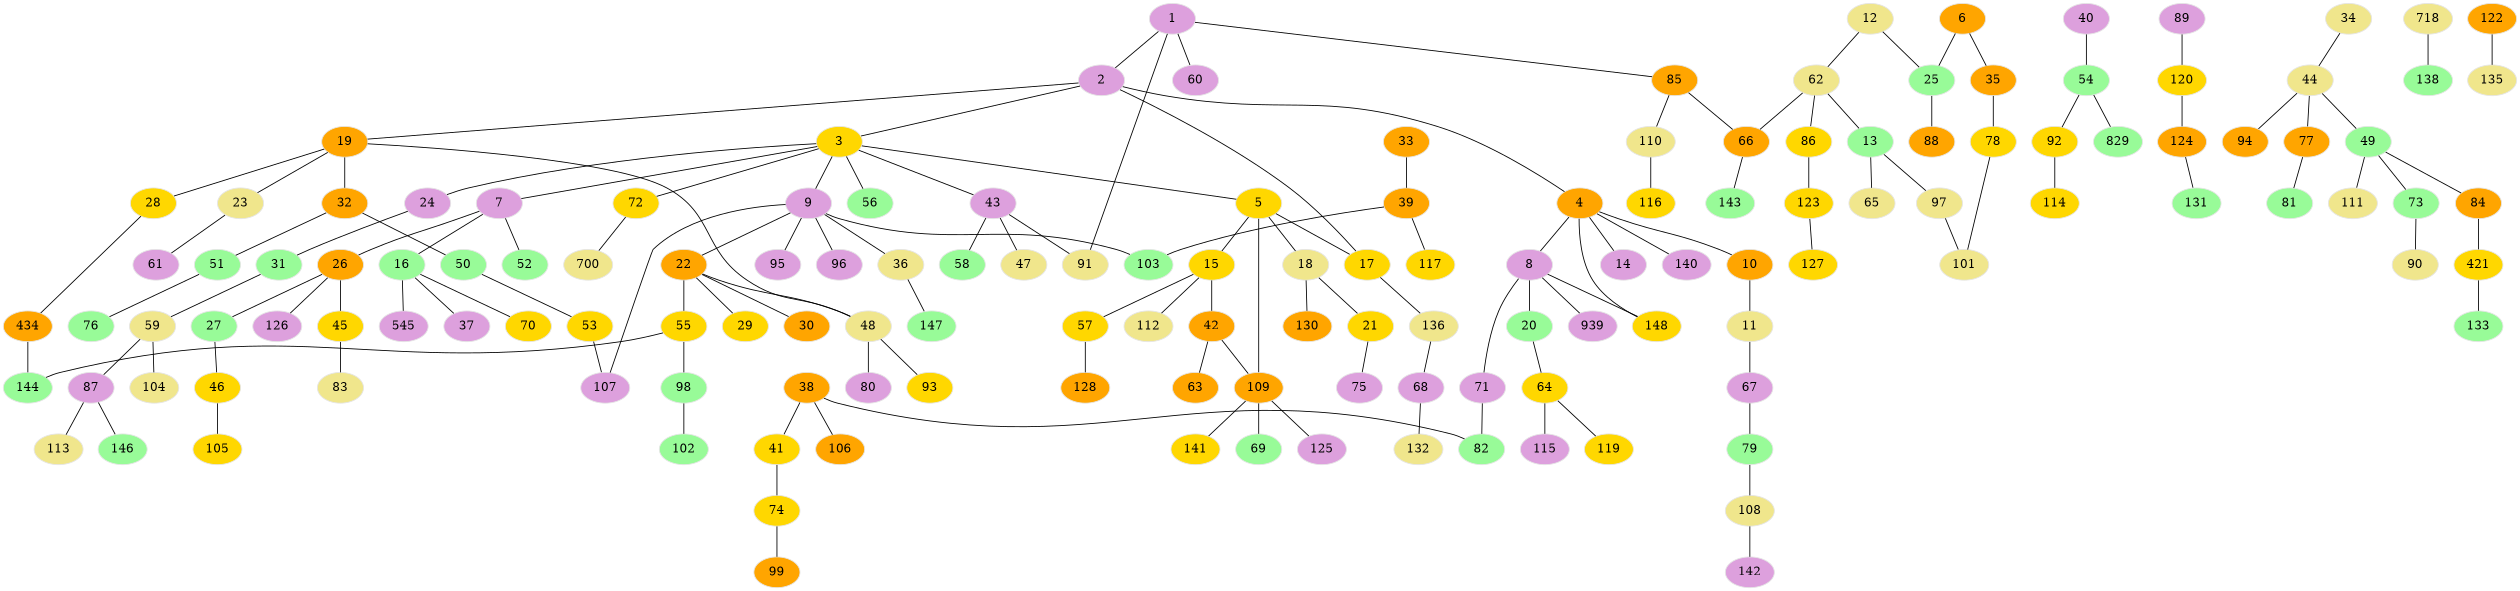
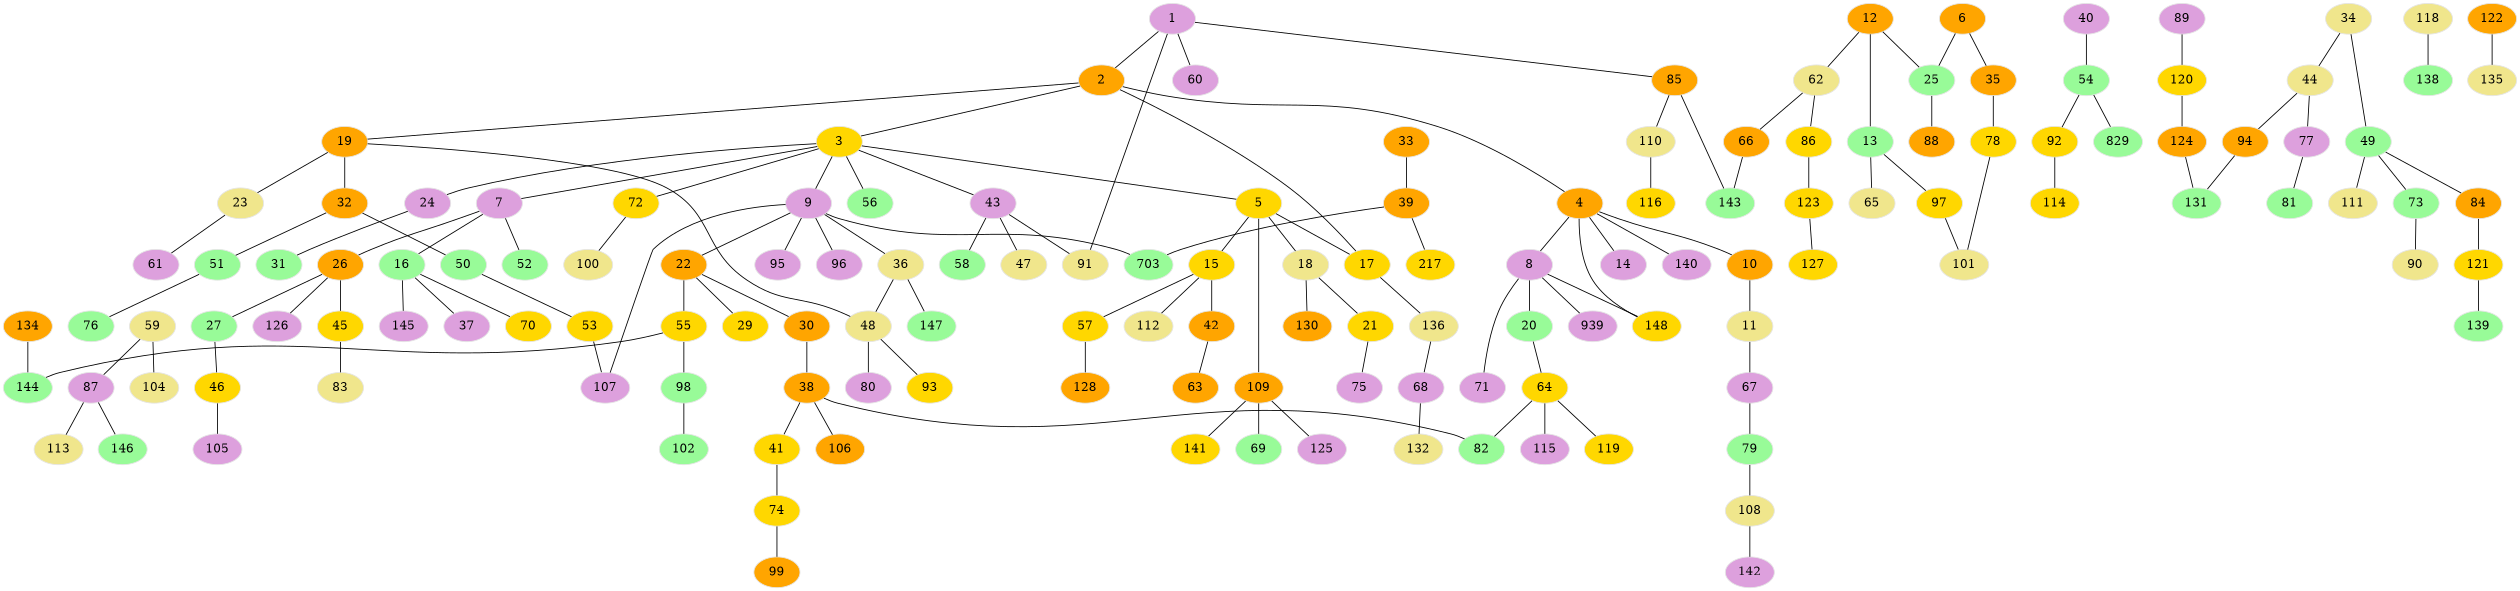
node "12": fillcolor khaki -> orange
node "718": label "718" -> "118"
node "2": fillcolor plum -> orange
edge "85" -- "66": now "85" -- "143"
edge "62" -- "13": now "12" -- "13"
edge "44" -- "49": now "34" -- "49"
node "77": fillcolor orange -> plum
edge "94" -- "131": added
node "28": removed
node "97": fillcolor khaki -> gold
node "700": label "700" -> "100"
node "103": label "103" -> "703"
node "117": label "117" -> "217"
node "421": label "421" -> "121"
edge "22" -- "48": now "36" -- "48"
edge "31" -- "59": removed
node "434": label "434" -> "134"
node "545": label "545" -> "145"
node "133": label "133" -> "139"
edge "30" -- "38": added
edge "42" -- "109": removed
edge "71" -- "82": now "64" -- "82"
node "105": fillcolor gold -> plum
